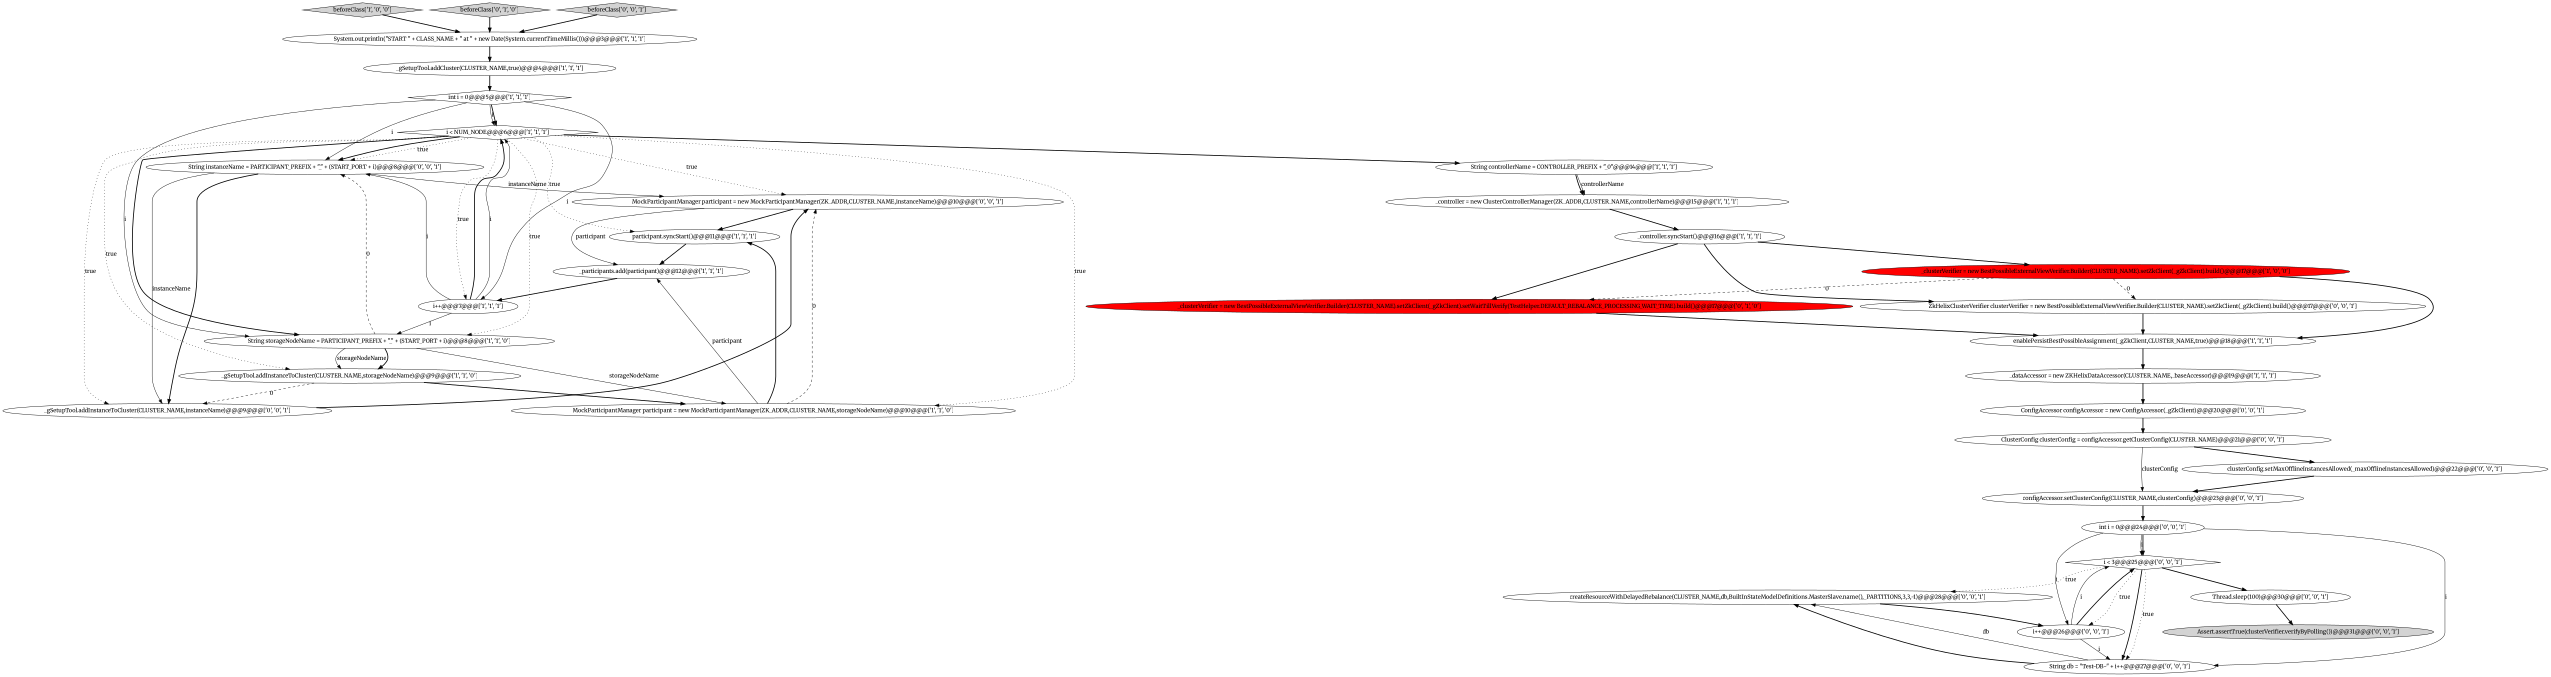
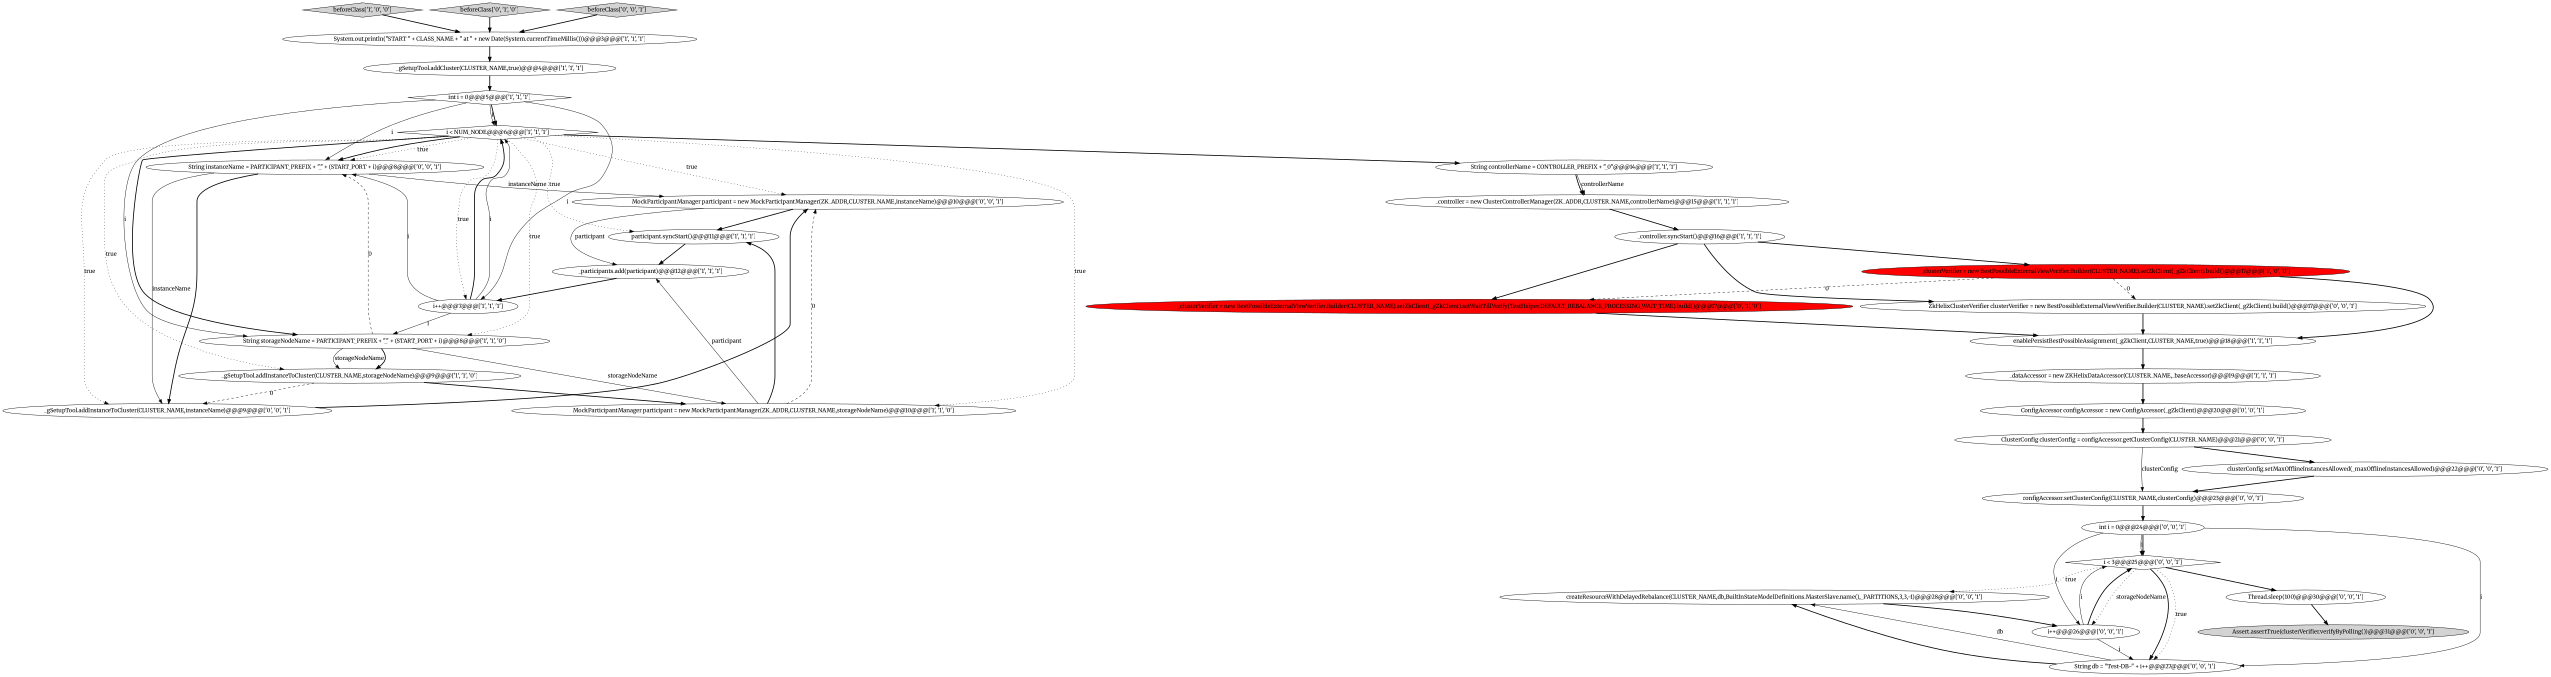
edge "i < 3@@@25@@@['0', '0', '1']" -> "i++@@@26@@@['0', '0', '1']": label "true" -> "storageNodeName"
